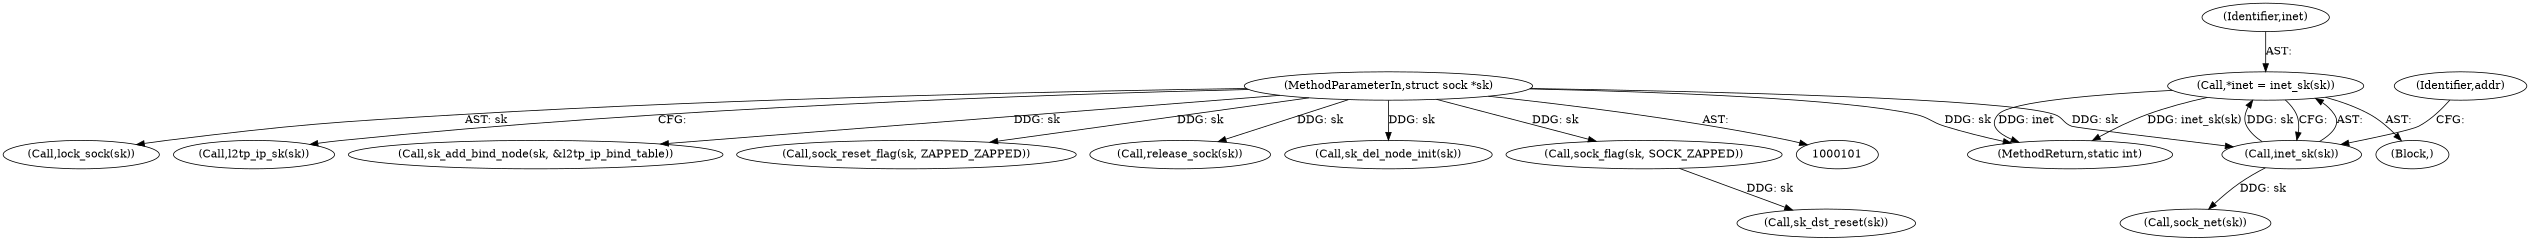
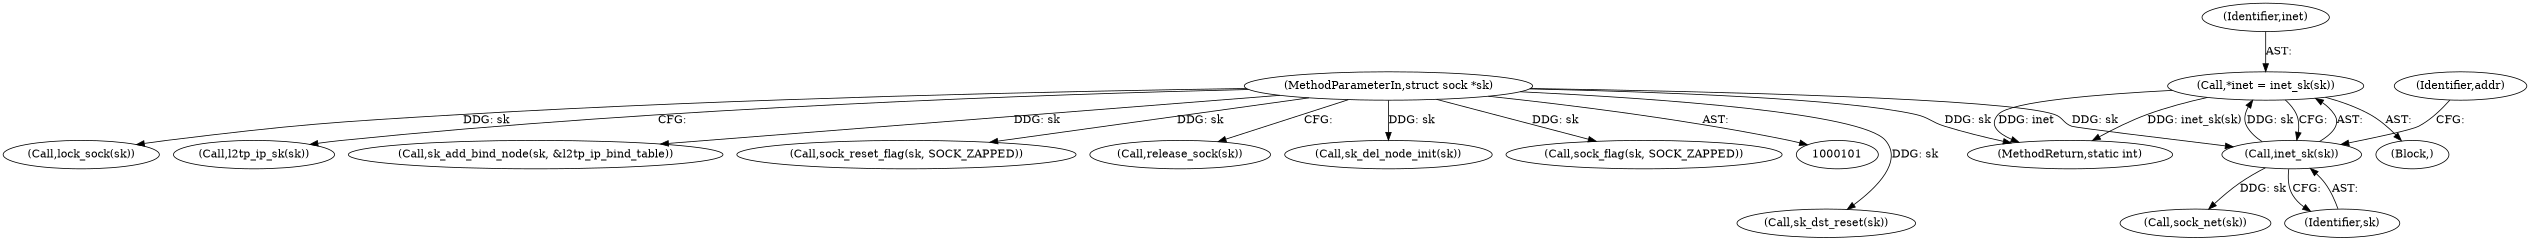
edge "(MethodParameterIn,struct sock *sk)" -> "(Call,lock_sock(sk))": label "AST: sk" -> "DDG: sk"
edge "(MethodParameterIn,struct sock *sk)" -> "(Call,release_sock(sk))": label "DDG: sk" -> "CFG: "
node "(Call,sock_reset_flag(sk, ZAPPED_ZAPPED))": label "(Call,sock_reset_flag(sk, ZAPPED_ZAPPED))" -> "(Call,sock_reset_flag(sk, SOCK_ZAPPED))"
edge "(Call,sock_flag(sk, SOCK_ZAPPED))" -> "(Call,sk_dst_reset(sk))": now "(MethodParameterIn,struct sock *sk)" -> "(Call,sk_dst_reset(sk))"
node "(Identifier,sk)": added
